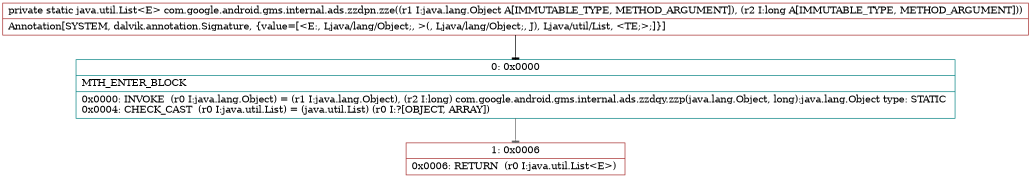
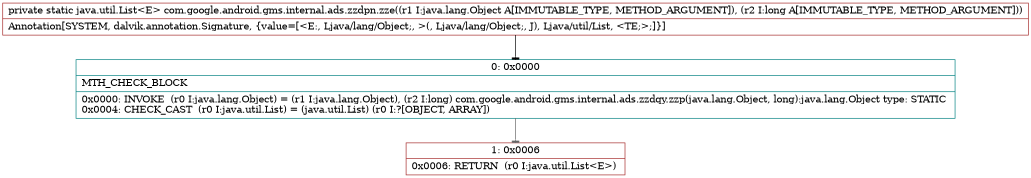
node "0: 0x0000": text "MTH_ENTER_BLOCK" -> "MTH_CHECK_BLOCK"
